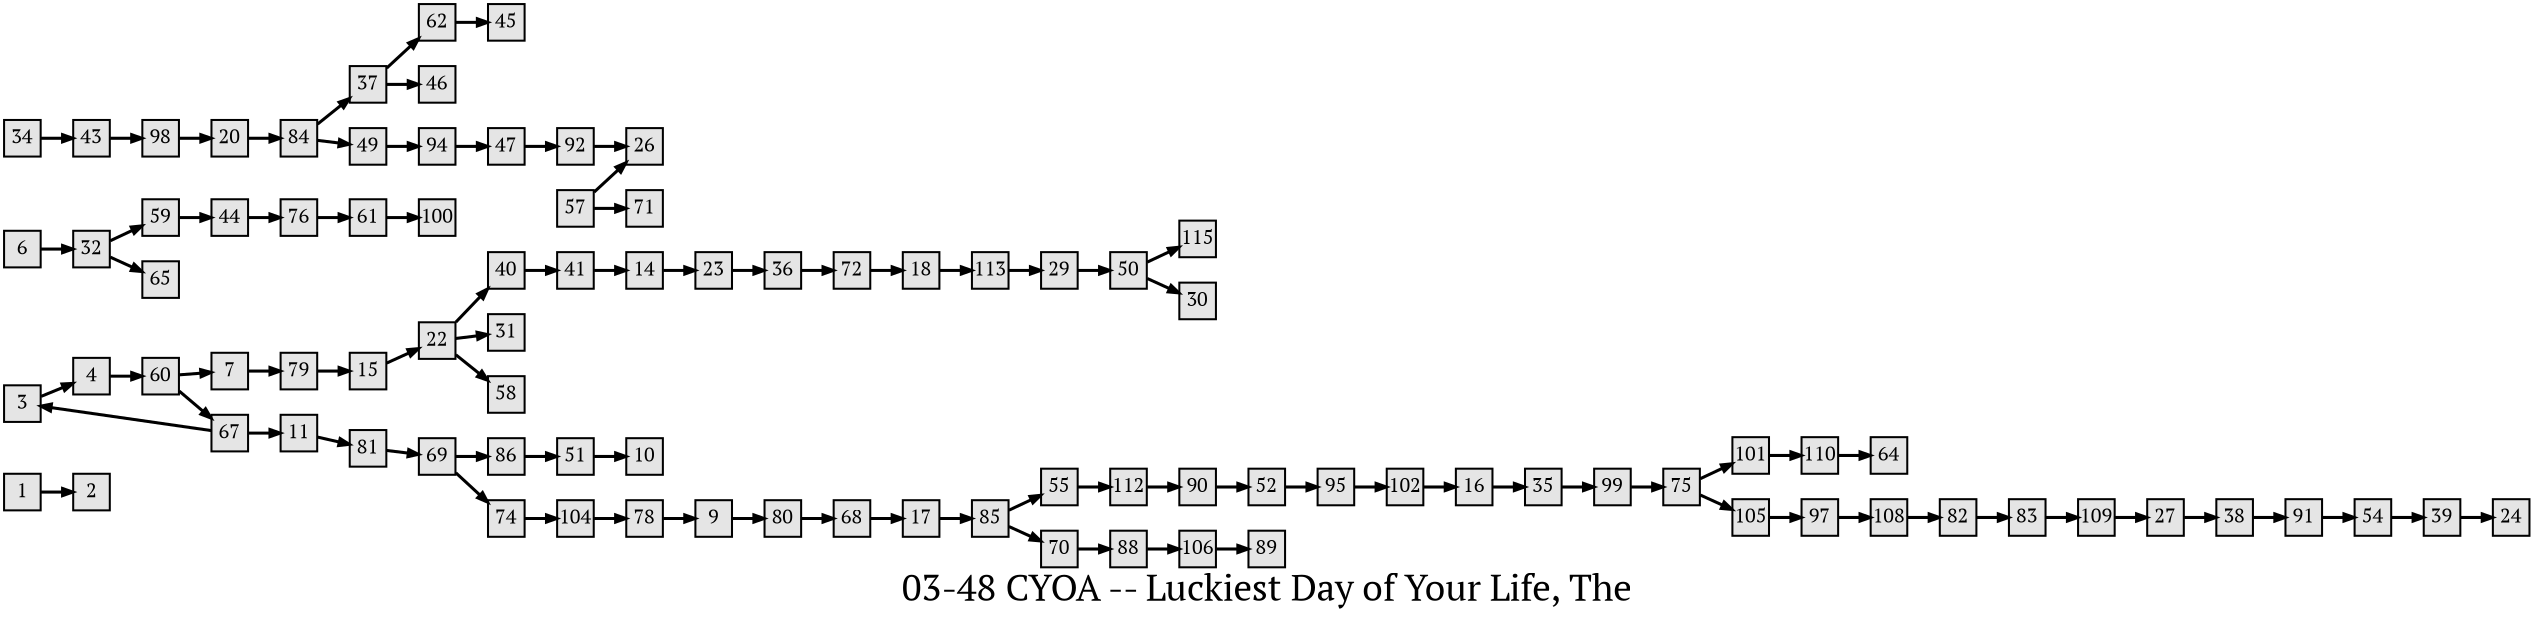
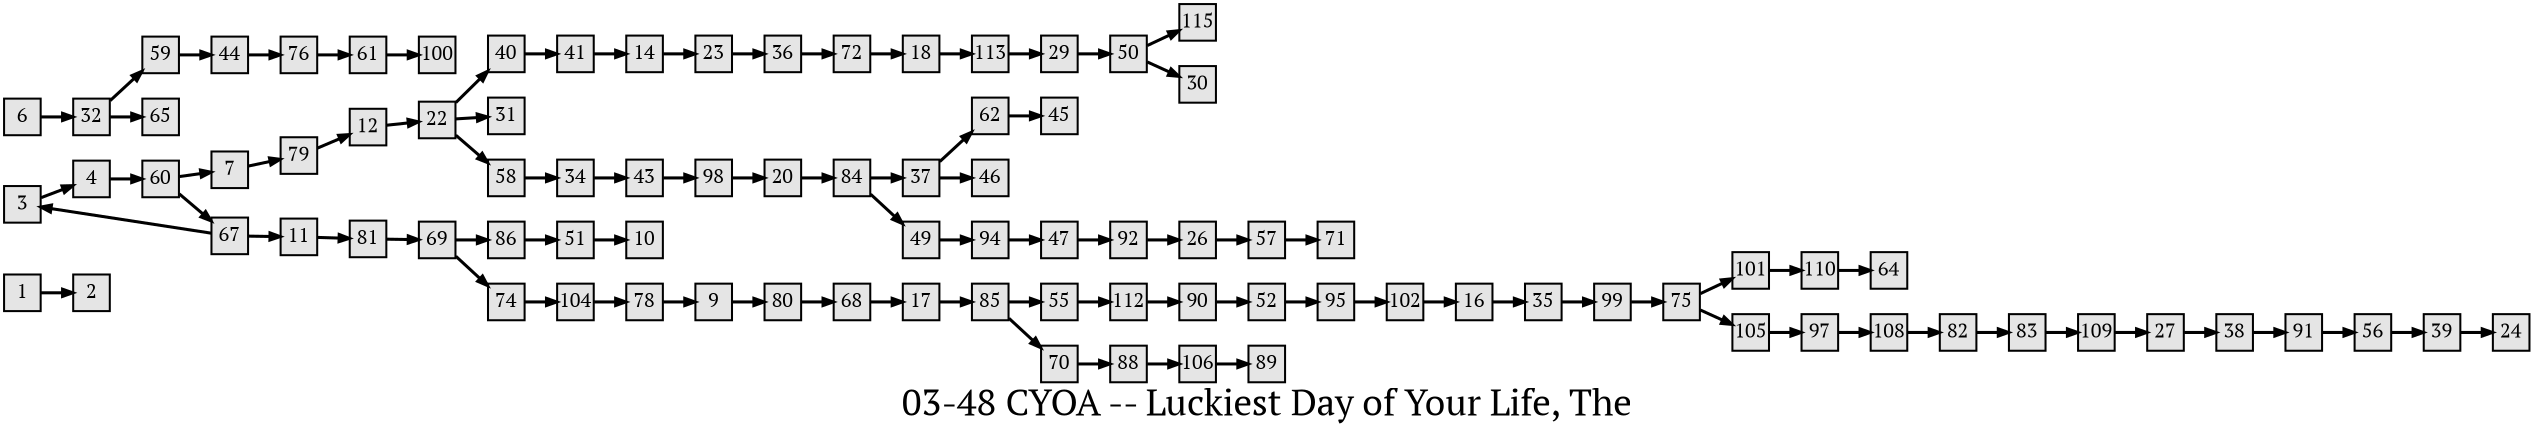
edge "58" -> "34": added
edge "57" -> "26": reversed
node "15": label "15" -> "12"
node "54": label "54" -> "56"
